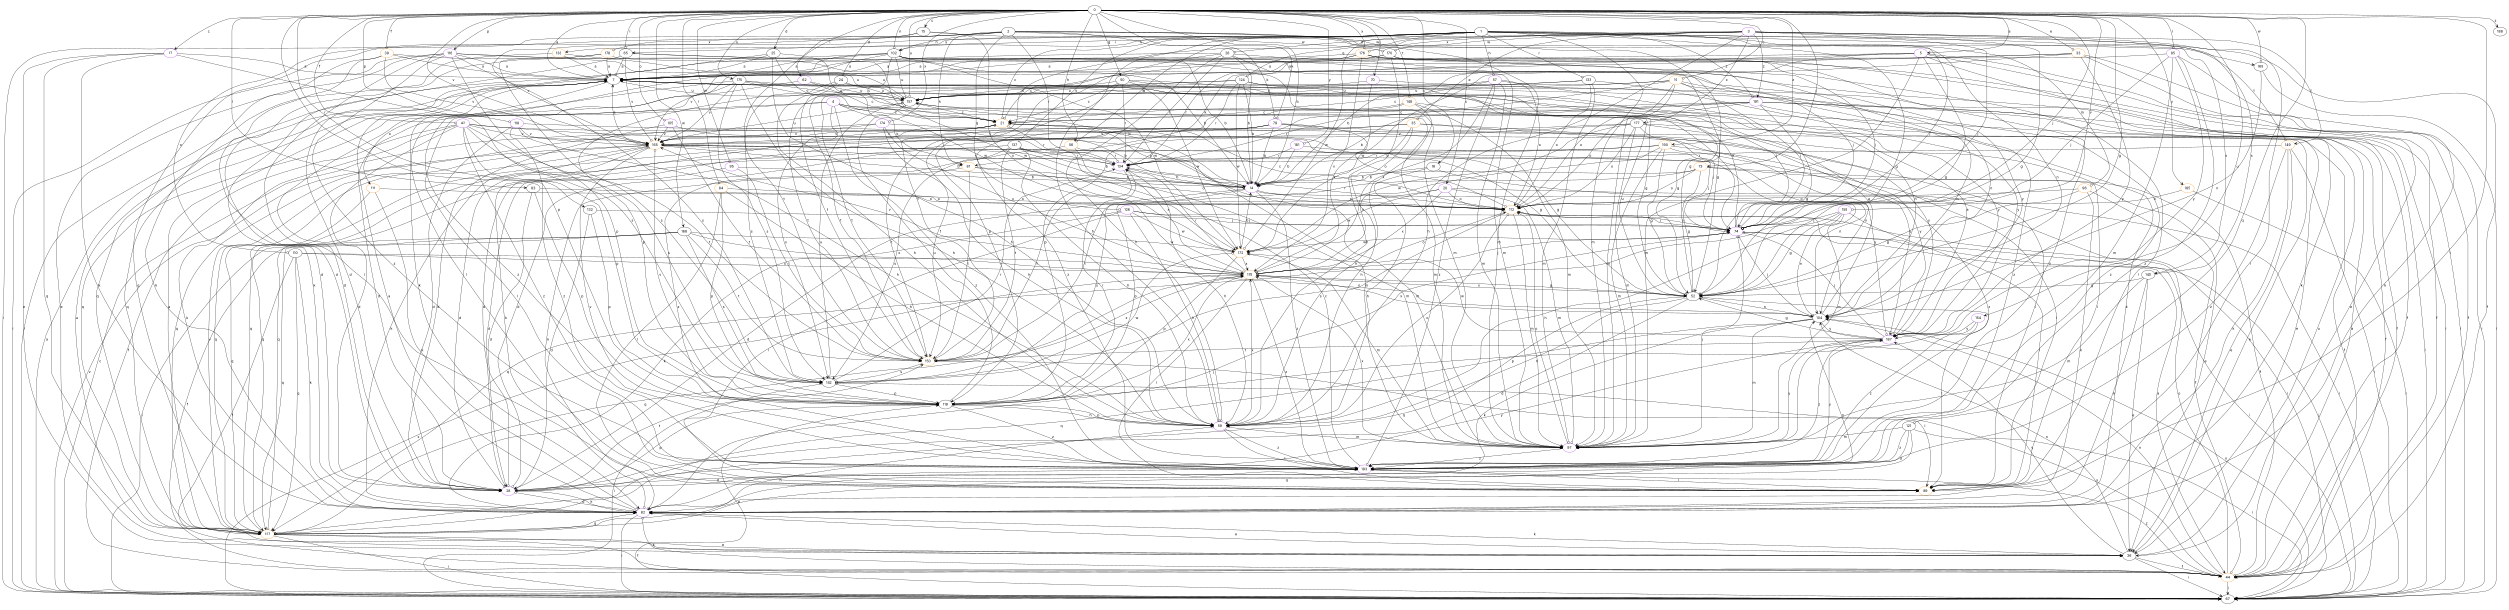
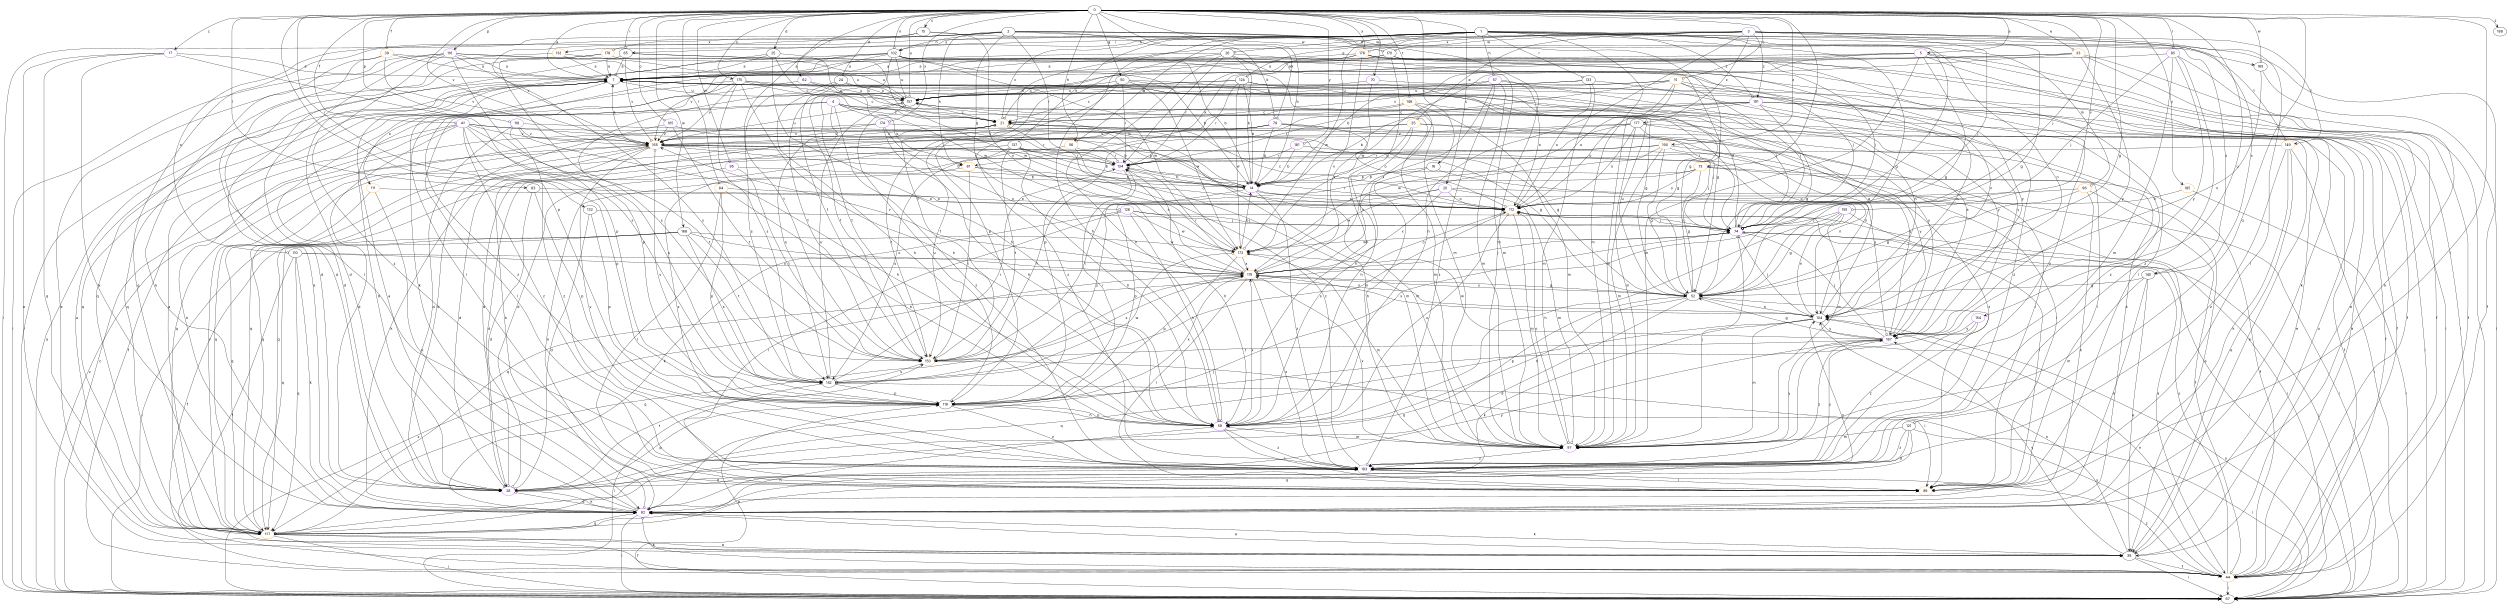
edge "190" -> "127": arrowhead odot -> vee
edge "14" -> "28": removed, label "d"
